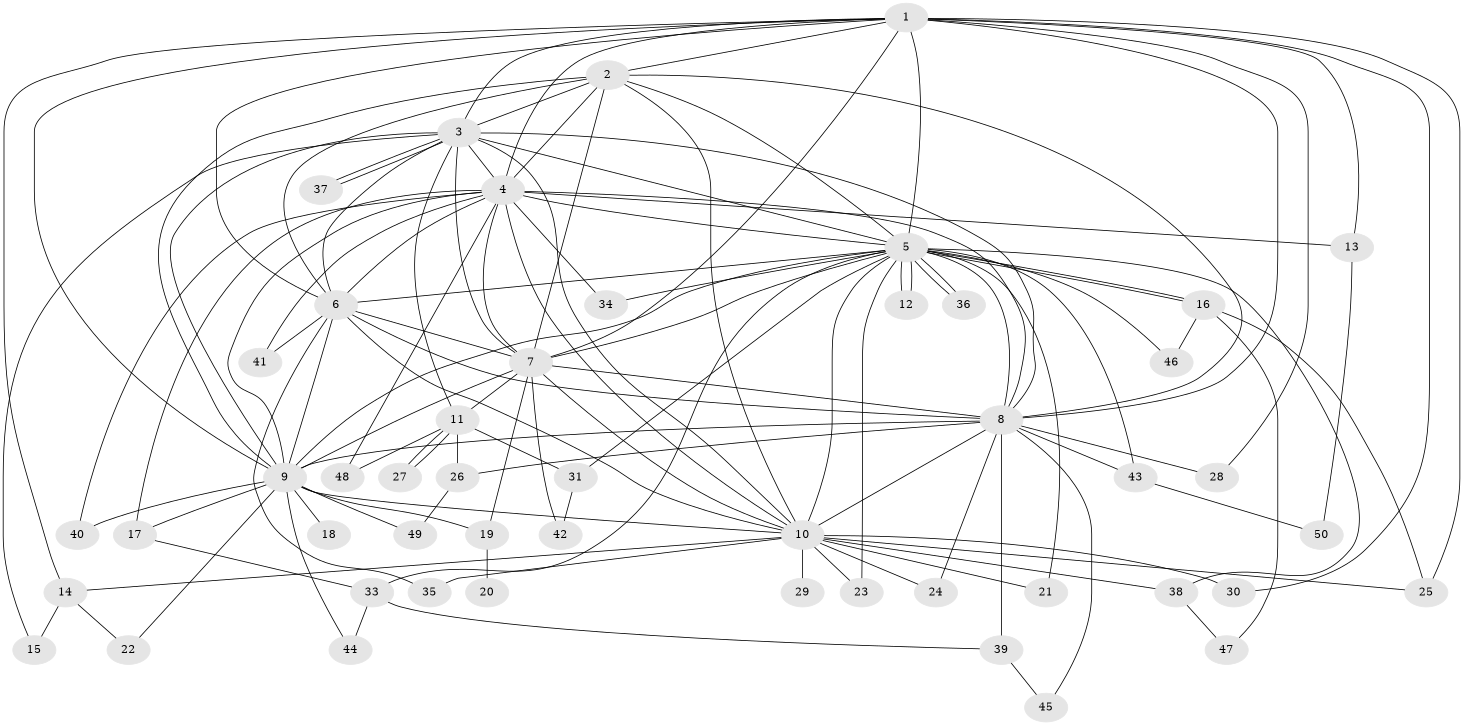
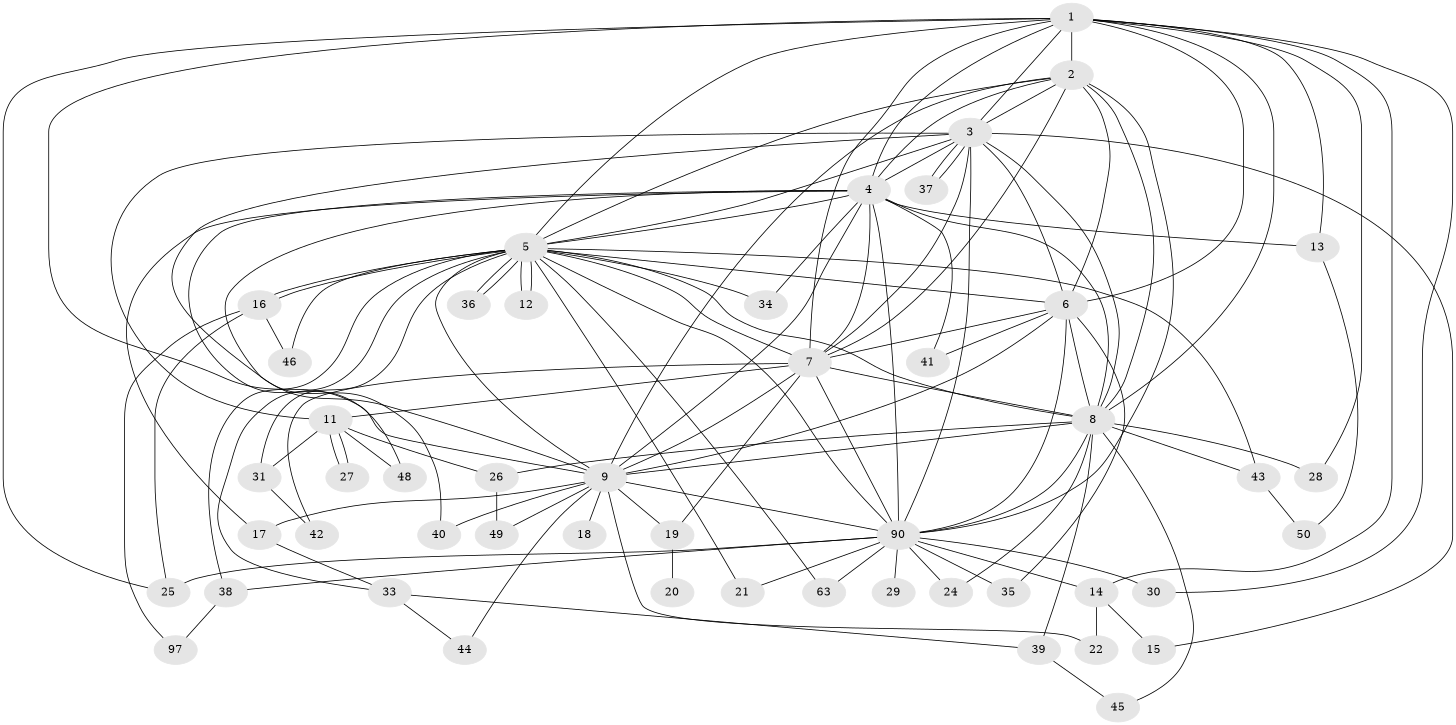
edge "4" -- "6": removed
node "10": label "10" -> "90"
node "23": label "23" -> "63"
node "47": label "47" -> "97"
